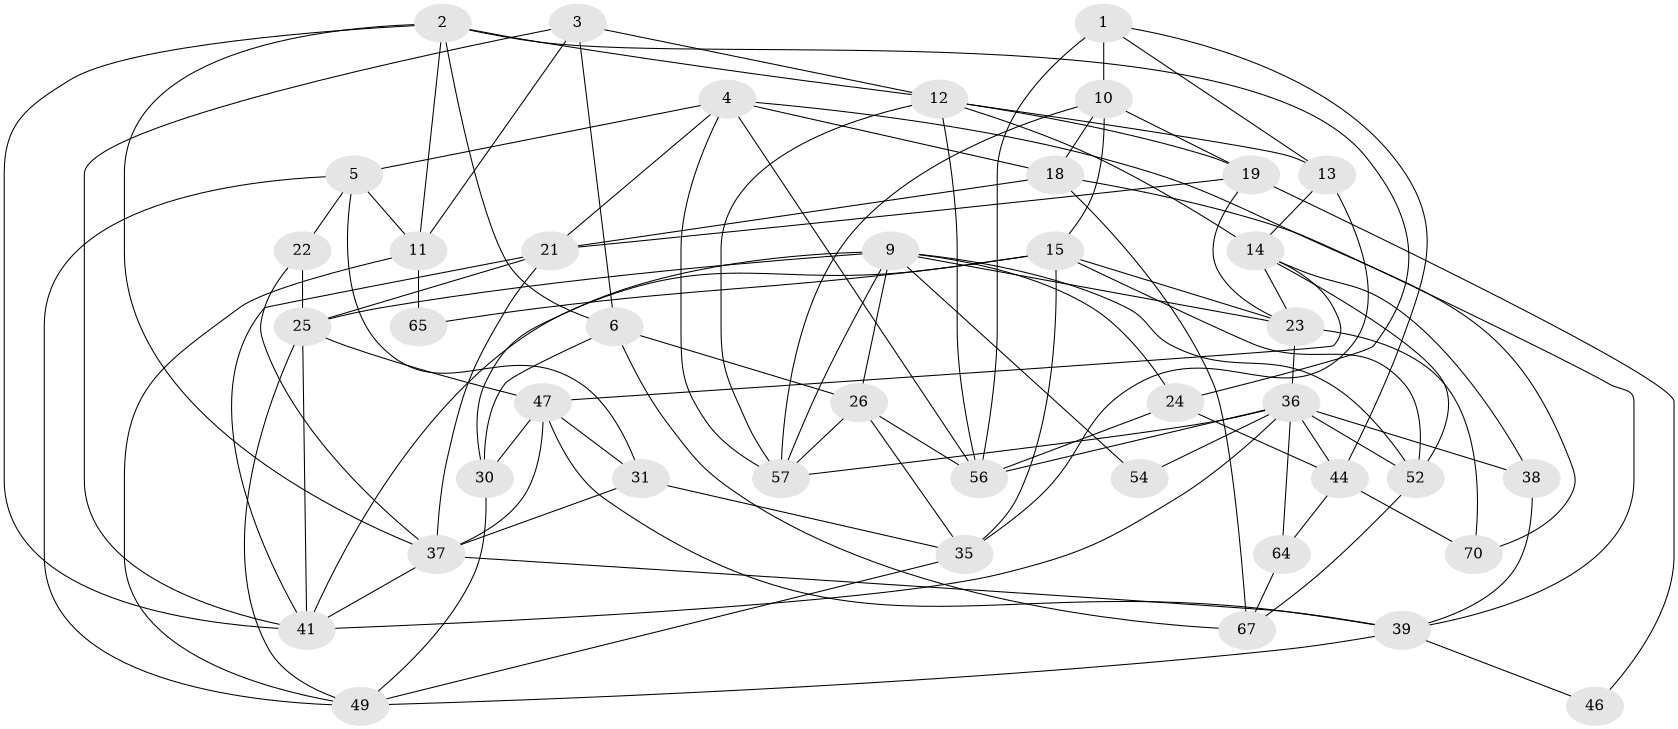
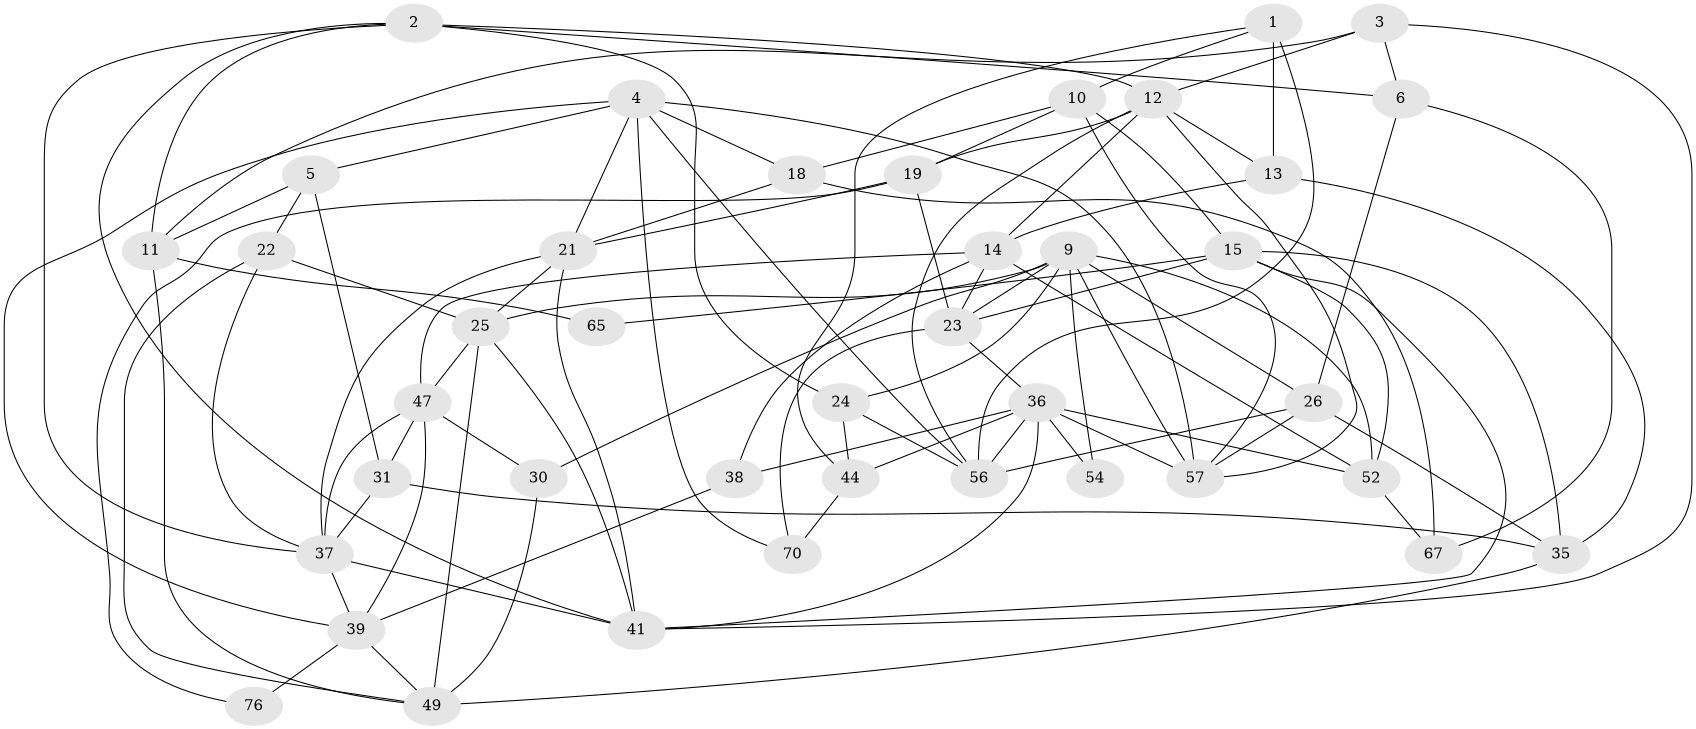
edge "18" -- "39": now "4" -- "39"
edge "6" -- "30": removed
edge "5" -- "49": now "22" -- "49"
node "64": removed
node "46": label "46" -> "76"
